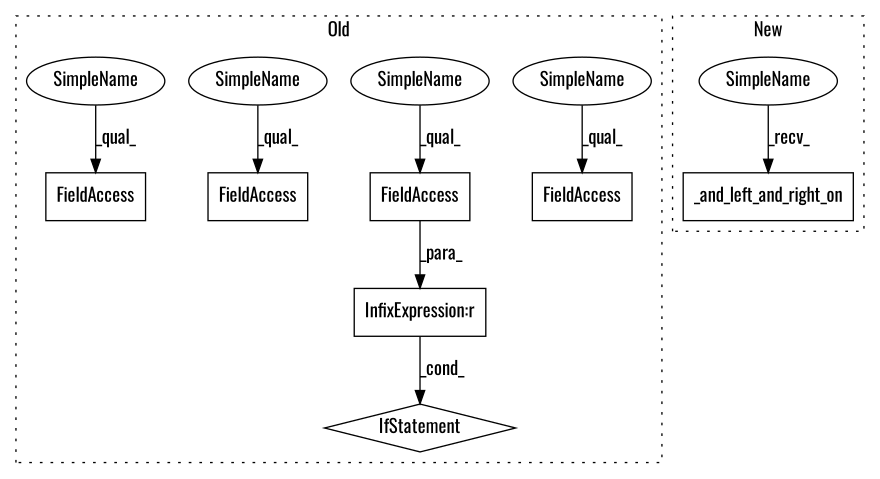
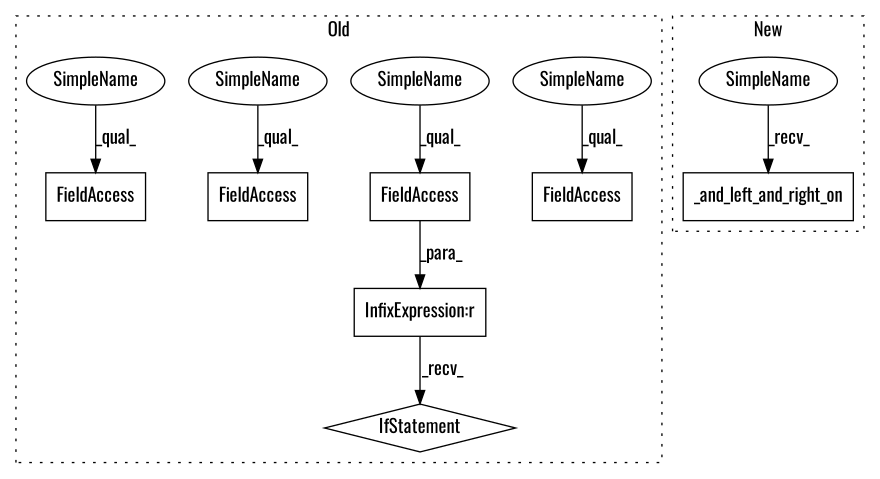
edge "InfixExpression:r" -> "IfStatement": label "_cond_" -> "_recv_"
